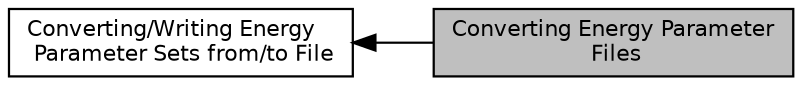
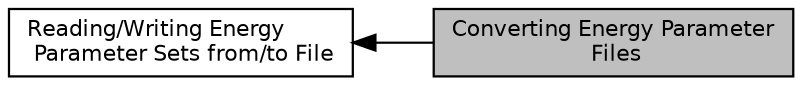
node "Converting/Writing Energy Parameter Sets from/to File": label "Converting/Writing Energy Parameter Sets from/to File" -> "Reading/Writing Energy Parameter Sets from/to File"
